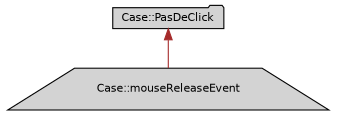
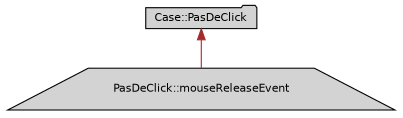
node "Case::mouseReleaseEvent": label "Case::mouseReleaseEvent" -> "PasDeClick::mouseReleaseEvent"
